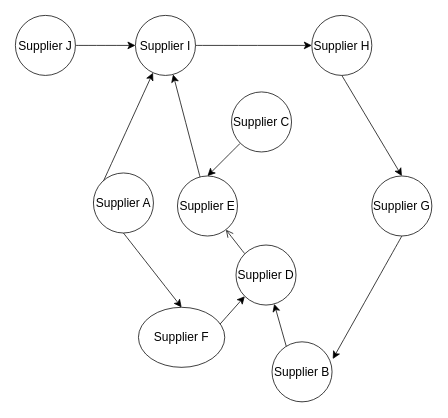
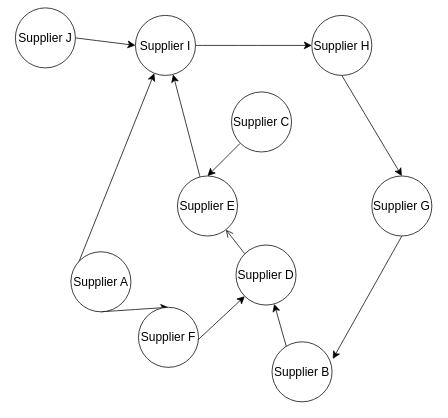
node "Supplier J": moved (45, 45) -> (45, 38)
node "Supplier A": moved (123, 203) -> (101, 282)
node "Supplier F": size 86x60 -> 60x60
